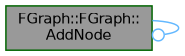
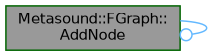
node "FGraph::FGraph:: AddNode": label "FGraph::FGraph:: AddNode" -> "Metasound::FGraph:: AddNode"
